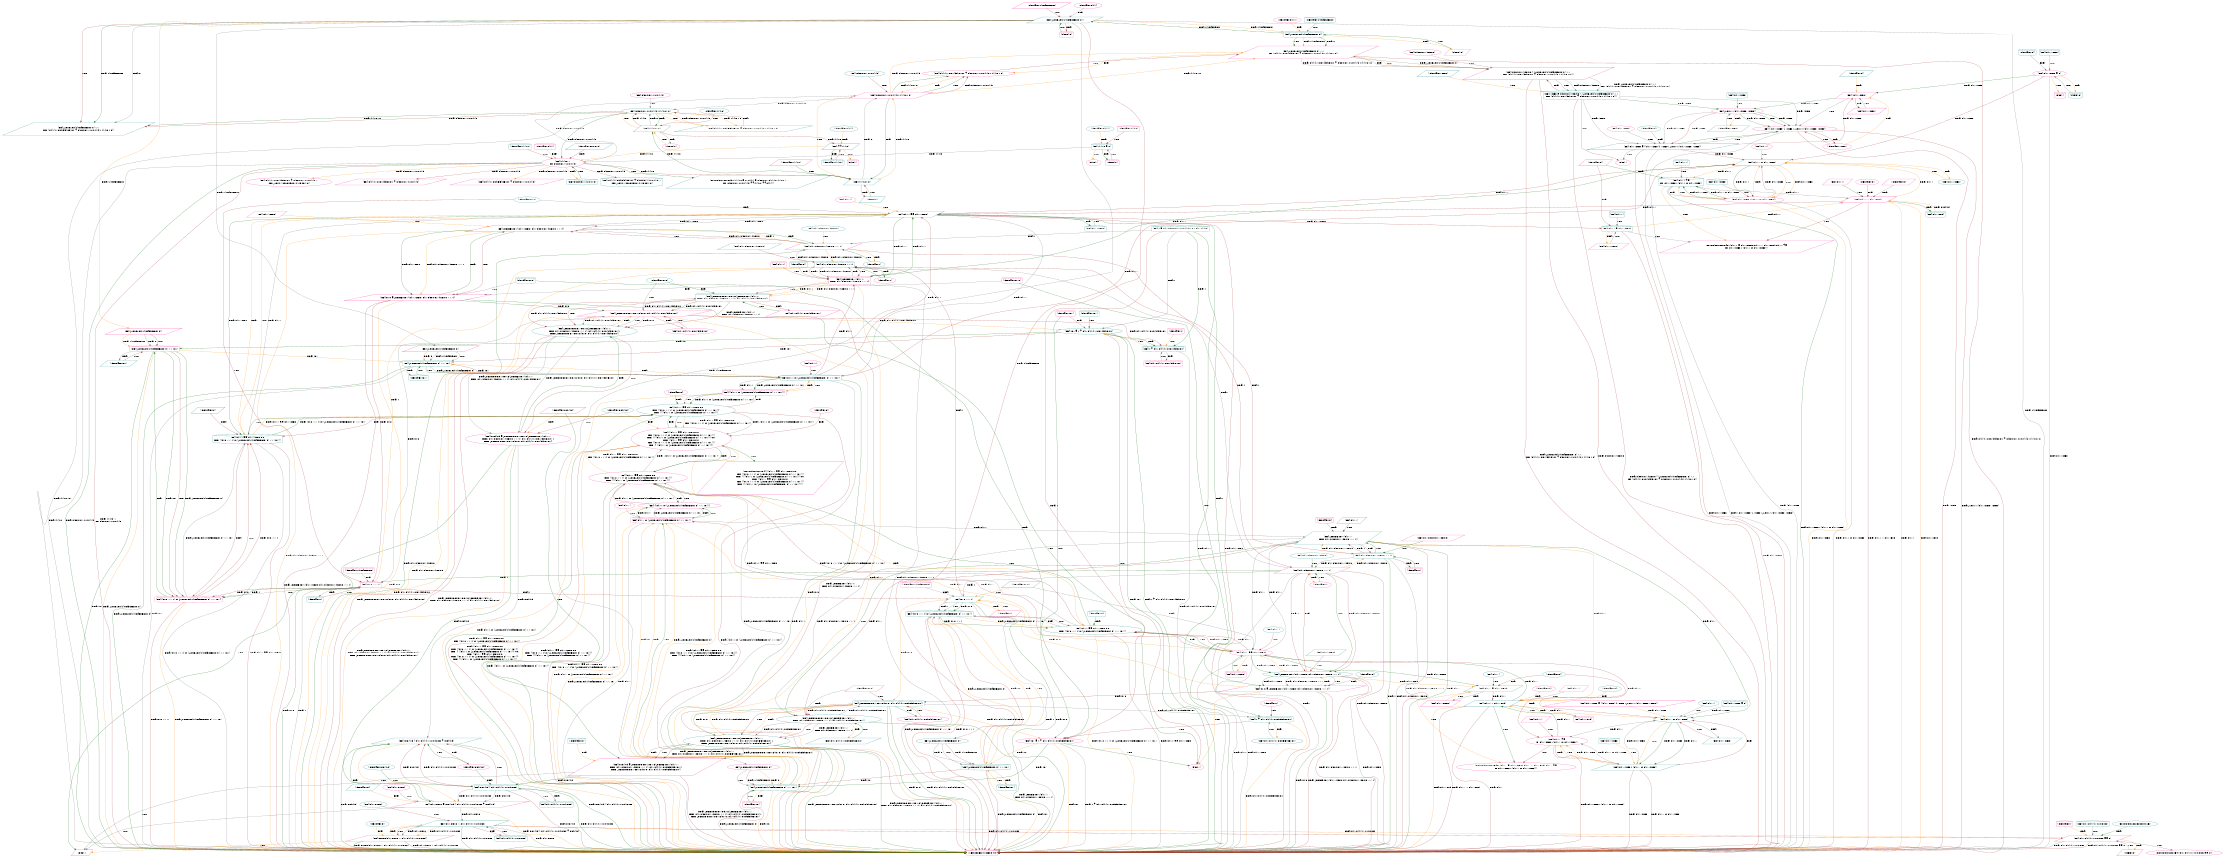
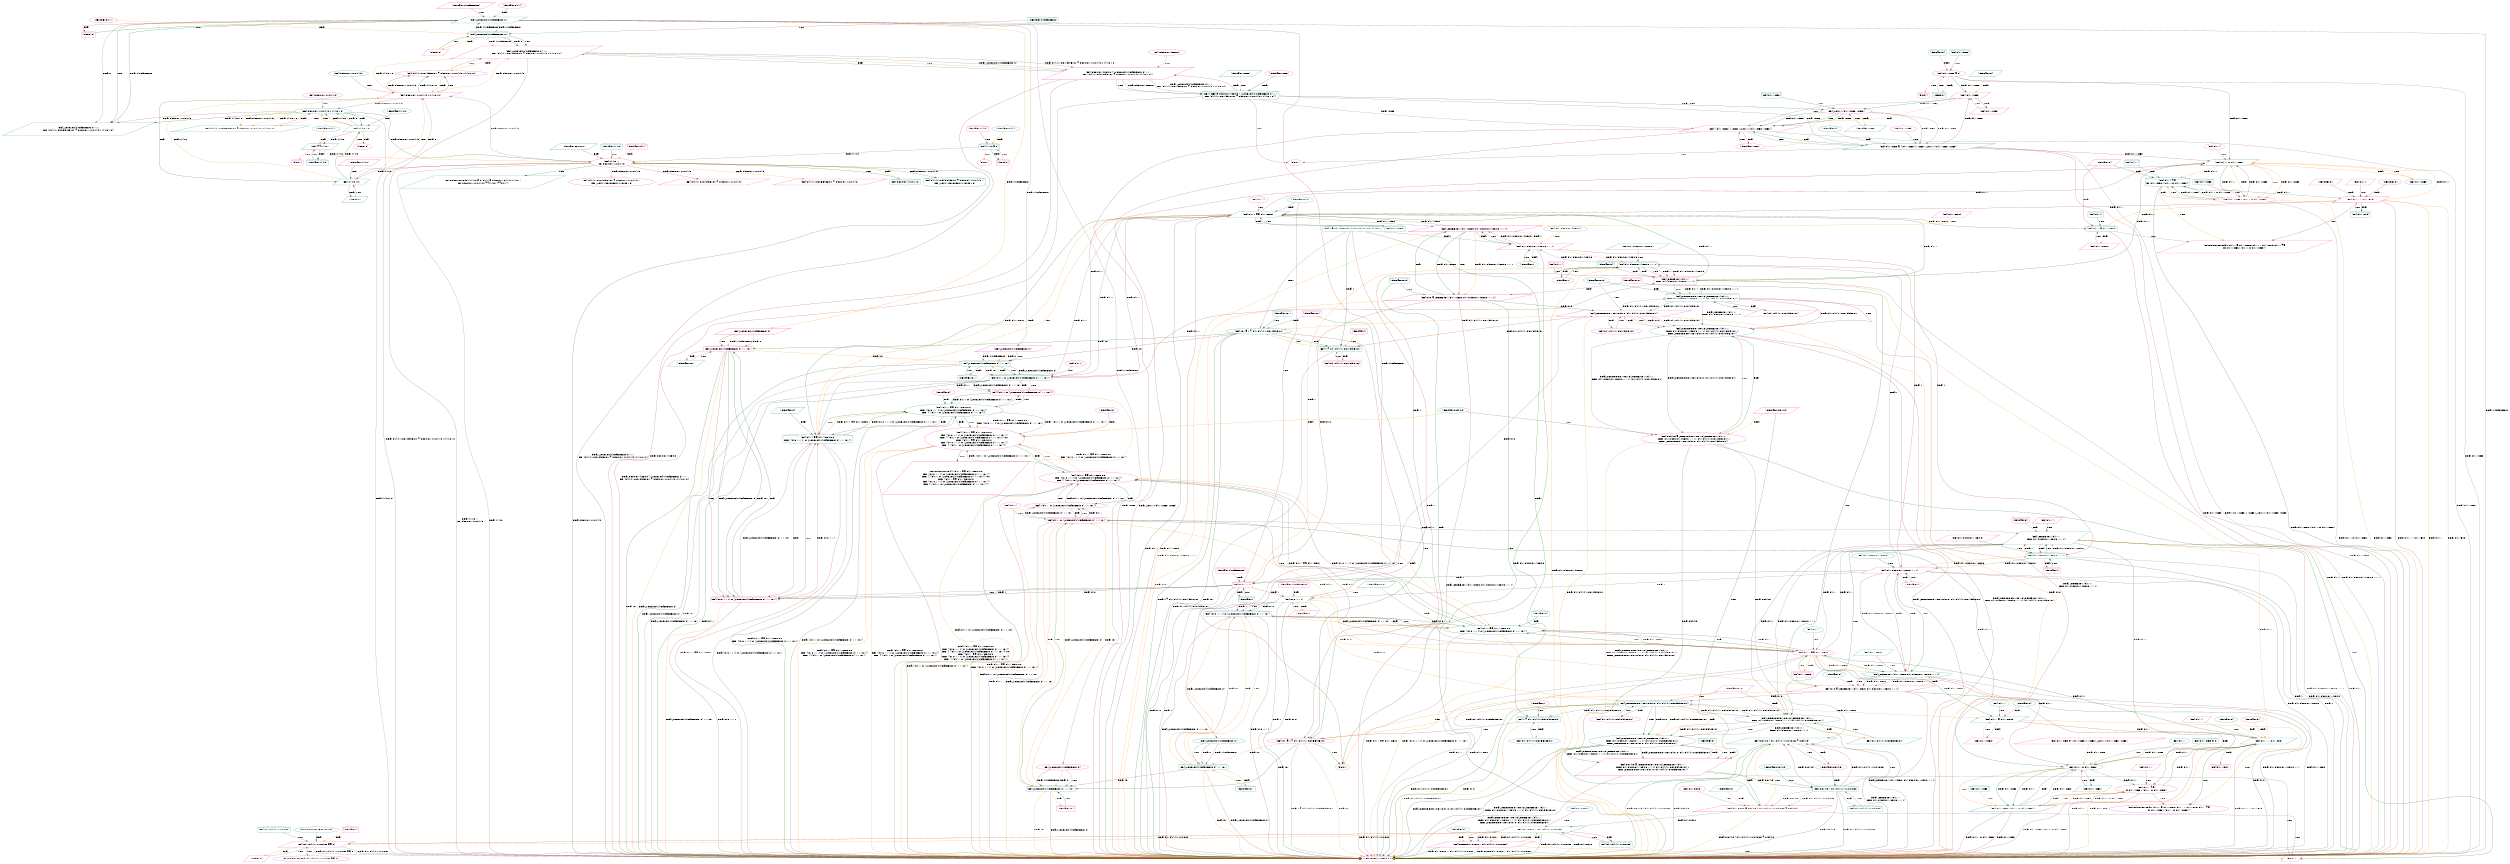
node "(Identifier,ystep)": added
node "(Call,(!pi->xstep) ? xstep : JAS_MIN(pi->xstep, xstep))": shape ellipse -> parallelogram
edge "(Call,pi->xend)" -> "(Call,pi->x < pi->xend)": label "DDG: prchind" -> "AST: "
edge "(Call,r = pi->picomp->numrlvls - 1 - pi->rlvlno)" -> "(Call,rpx = r + pi->pirlvl->prcwidthexpn)": label "DDG: r" -> "AST: r"
edge "(Call,pi->y % (JAS_CAST(uint_fast32_t, 1) << rpy))" -> "(Call,pi->y % pi->ystep)": added, label "DDG: pi->y"
edge "(Call,JPC_CEILDIV(pi->ystart, pi->picomp->vsamp << r))" -> "(Call,pi->y = pi->ystart)": now "(Call,JPC_FLOORDIVPOW2(try0, pi->pirlvl->prcheightexpn))" -> "(Call,pi->y = pi->ystart)"
edge "(Call,pi->yend)" -> "(Call,pi->y < pi->yend)": removed, label "AST:"
